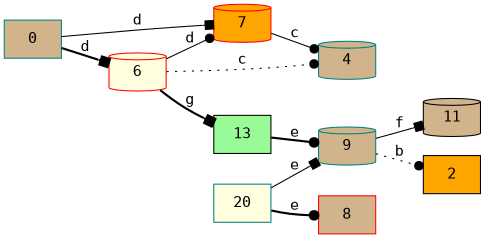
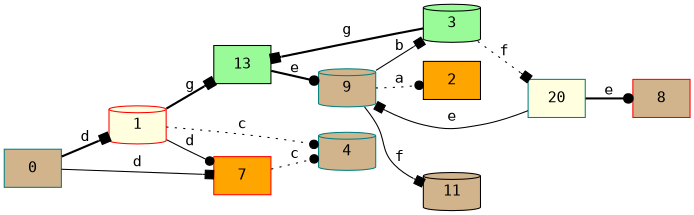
node "7": shape cylinder -> box
node "3": added
edge "7" -> "4": style solid -> dotted
node "6": label "6" -> "1"
edge "9" -> "2": label "b" -> "a"
